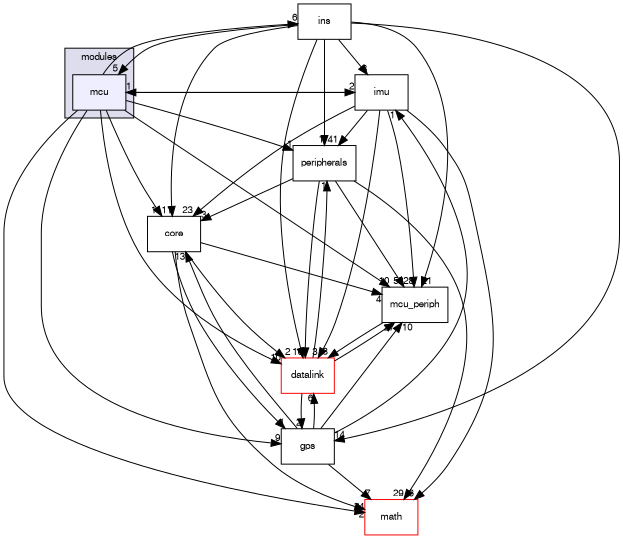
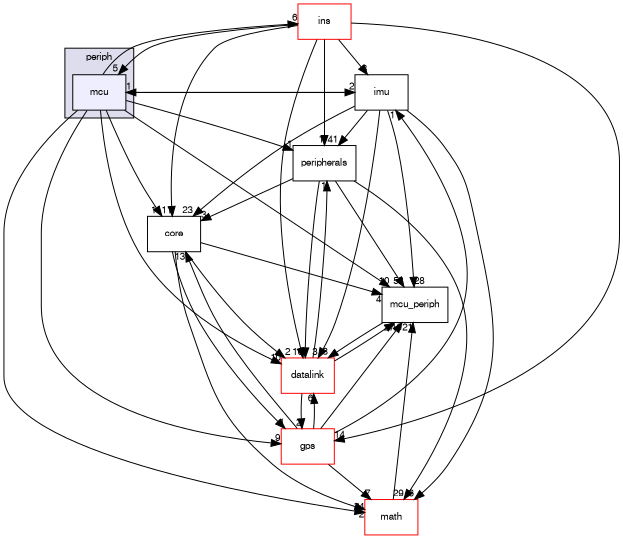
node "ins": color black -> red
cluster "modules": label "modules" -> "periph"
edge "ins" -> "mcu_periph": now "math" -> "mcu_periph"
node "gps": color black -> red
